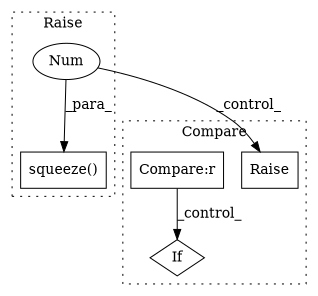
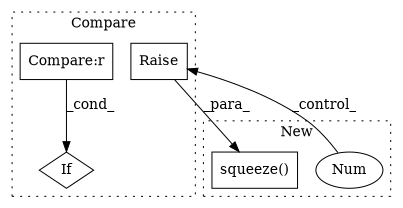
cluster "Raise": label "Raise" -> "New"
edge "Num" -> "squeeze()": now "Raise" -> "squeeze()"
edge "Compare:r" -> "If": label "_control_" -> "_cond_"
